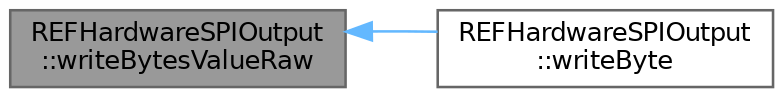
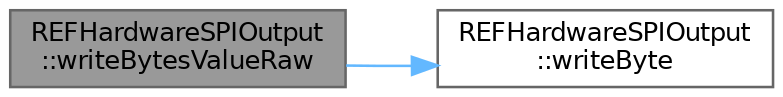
edge "REFHardwareSPIOutput ::writeByte" -> "REFHardwareSPIOutput ::writeBytesValueRaw": reversed
